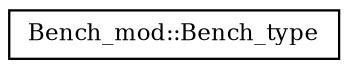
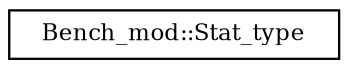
node "Bench_mod::Bench_type": label "Bench_mod::Bench_type" -> "Bench_mod::Stat_type"
